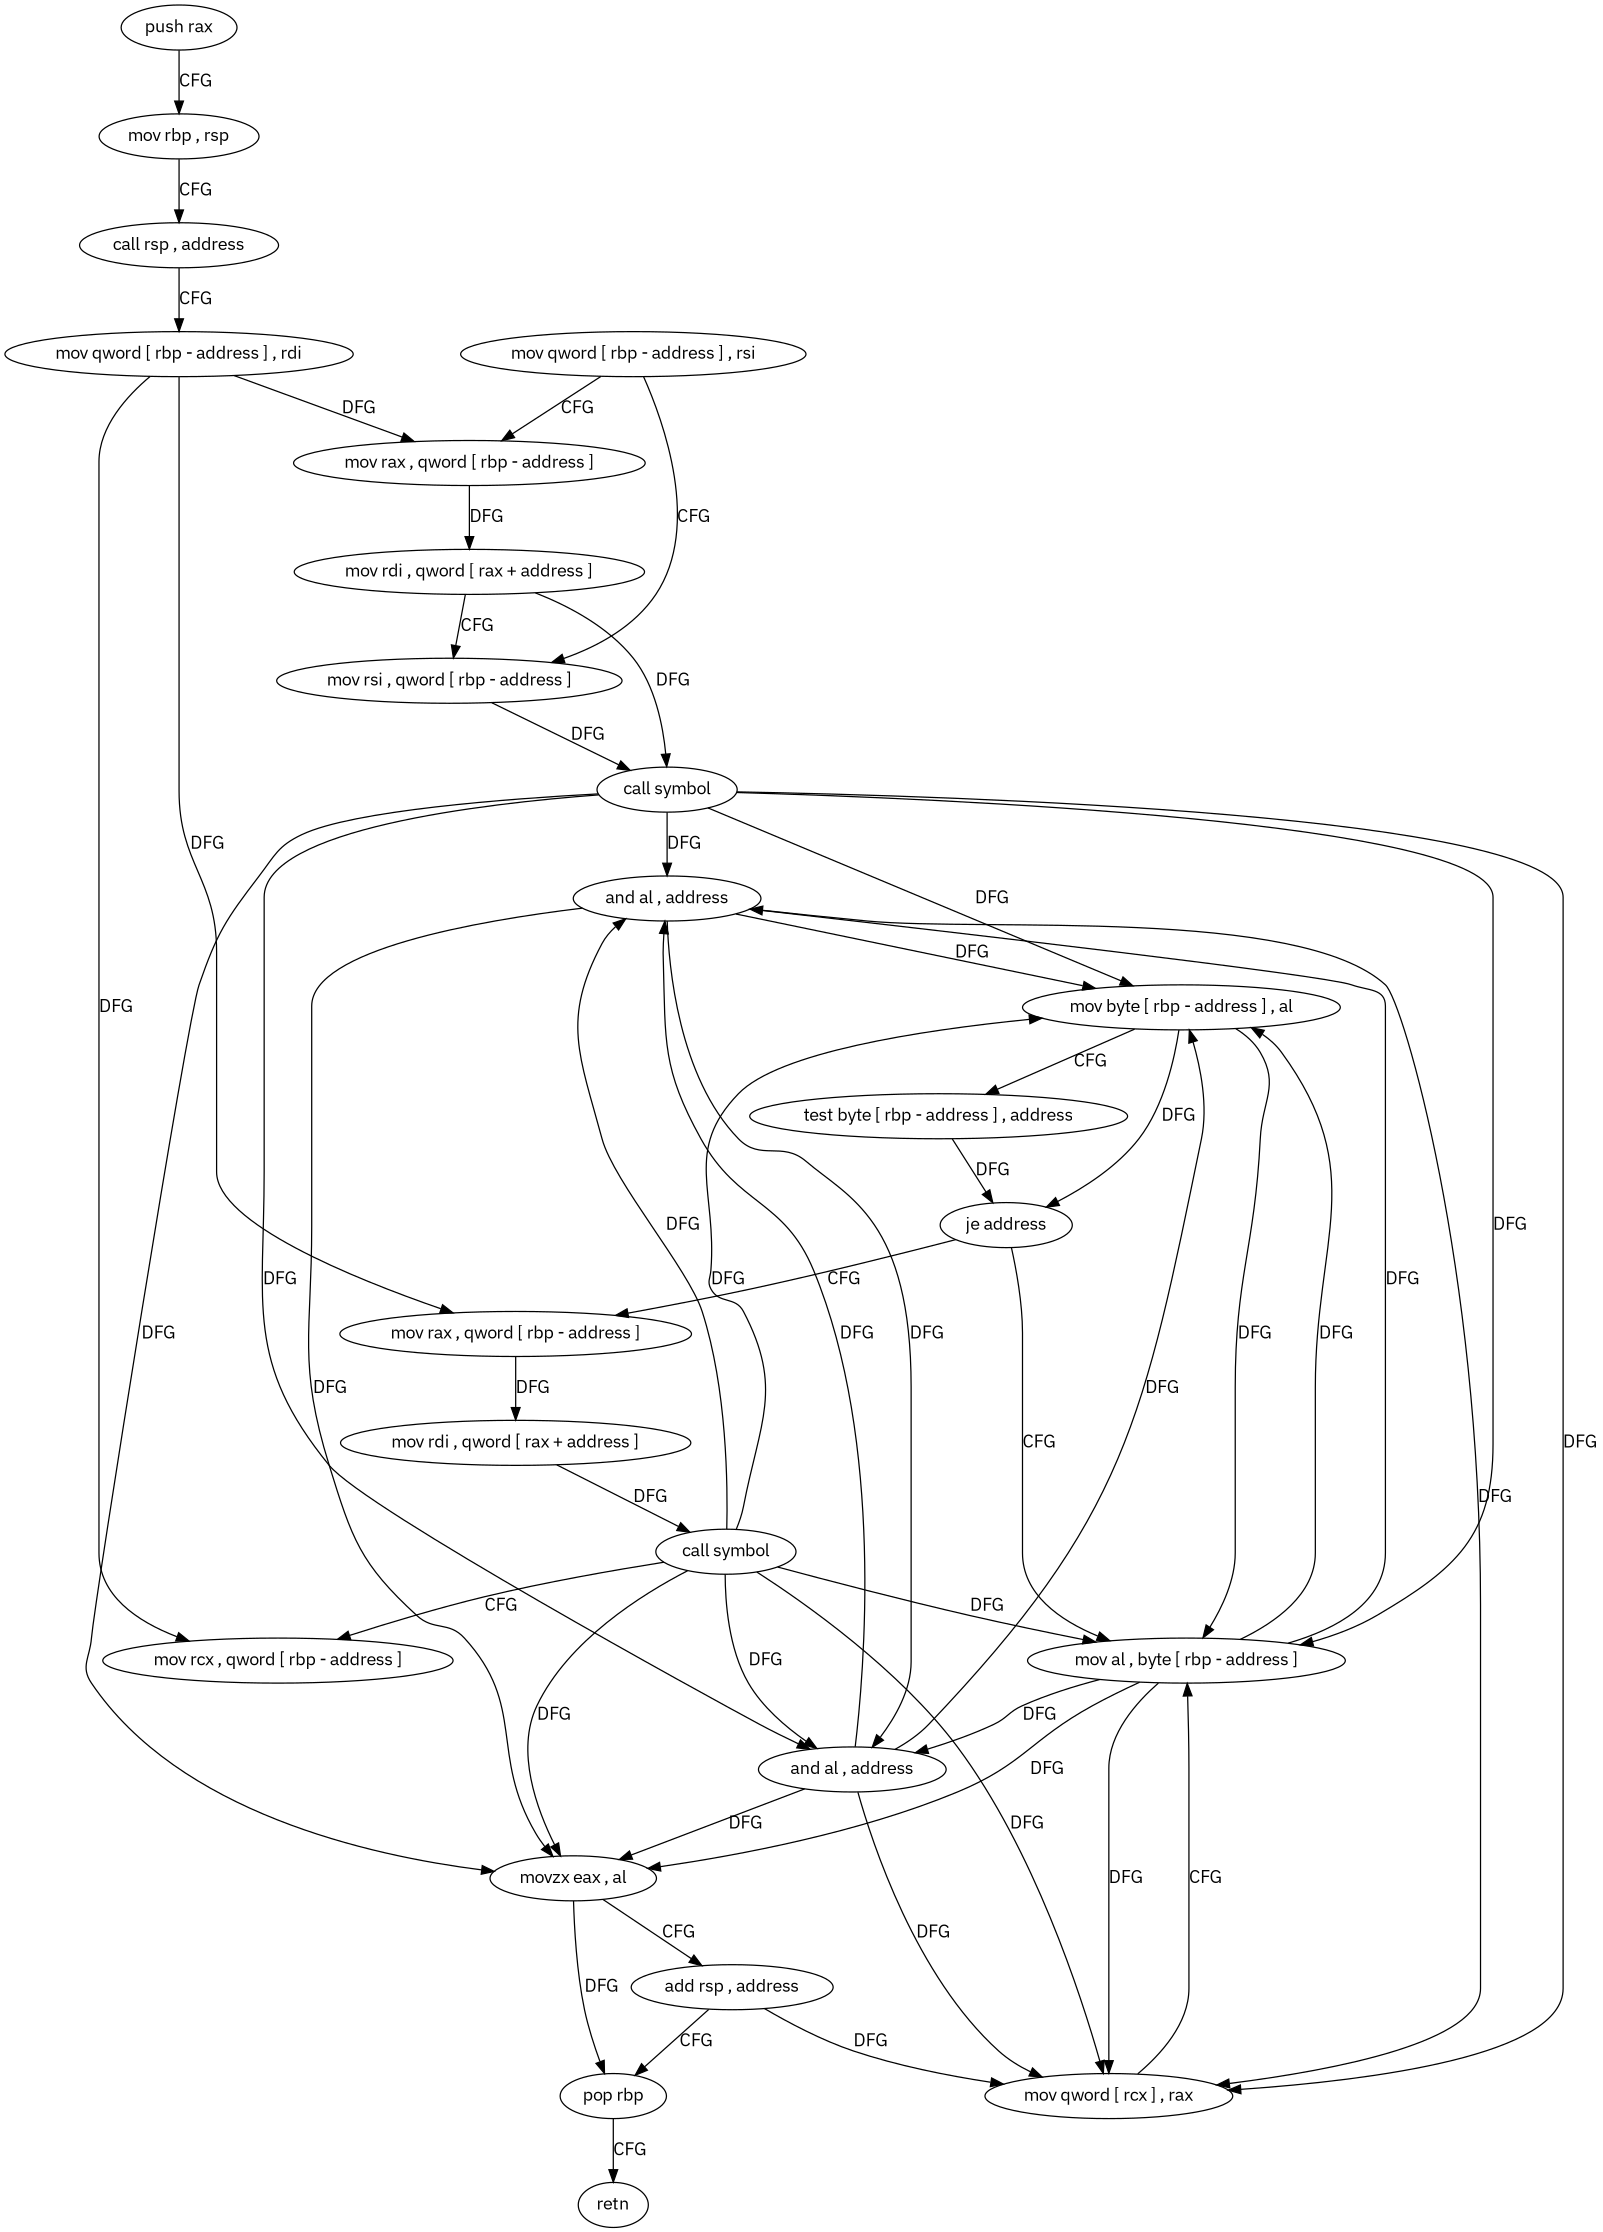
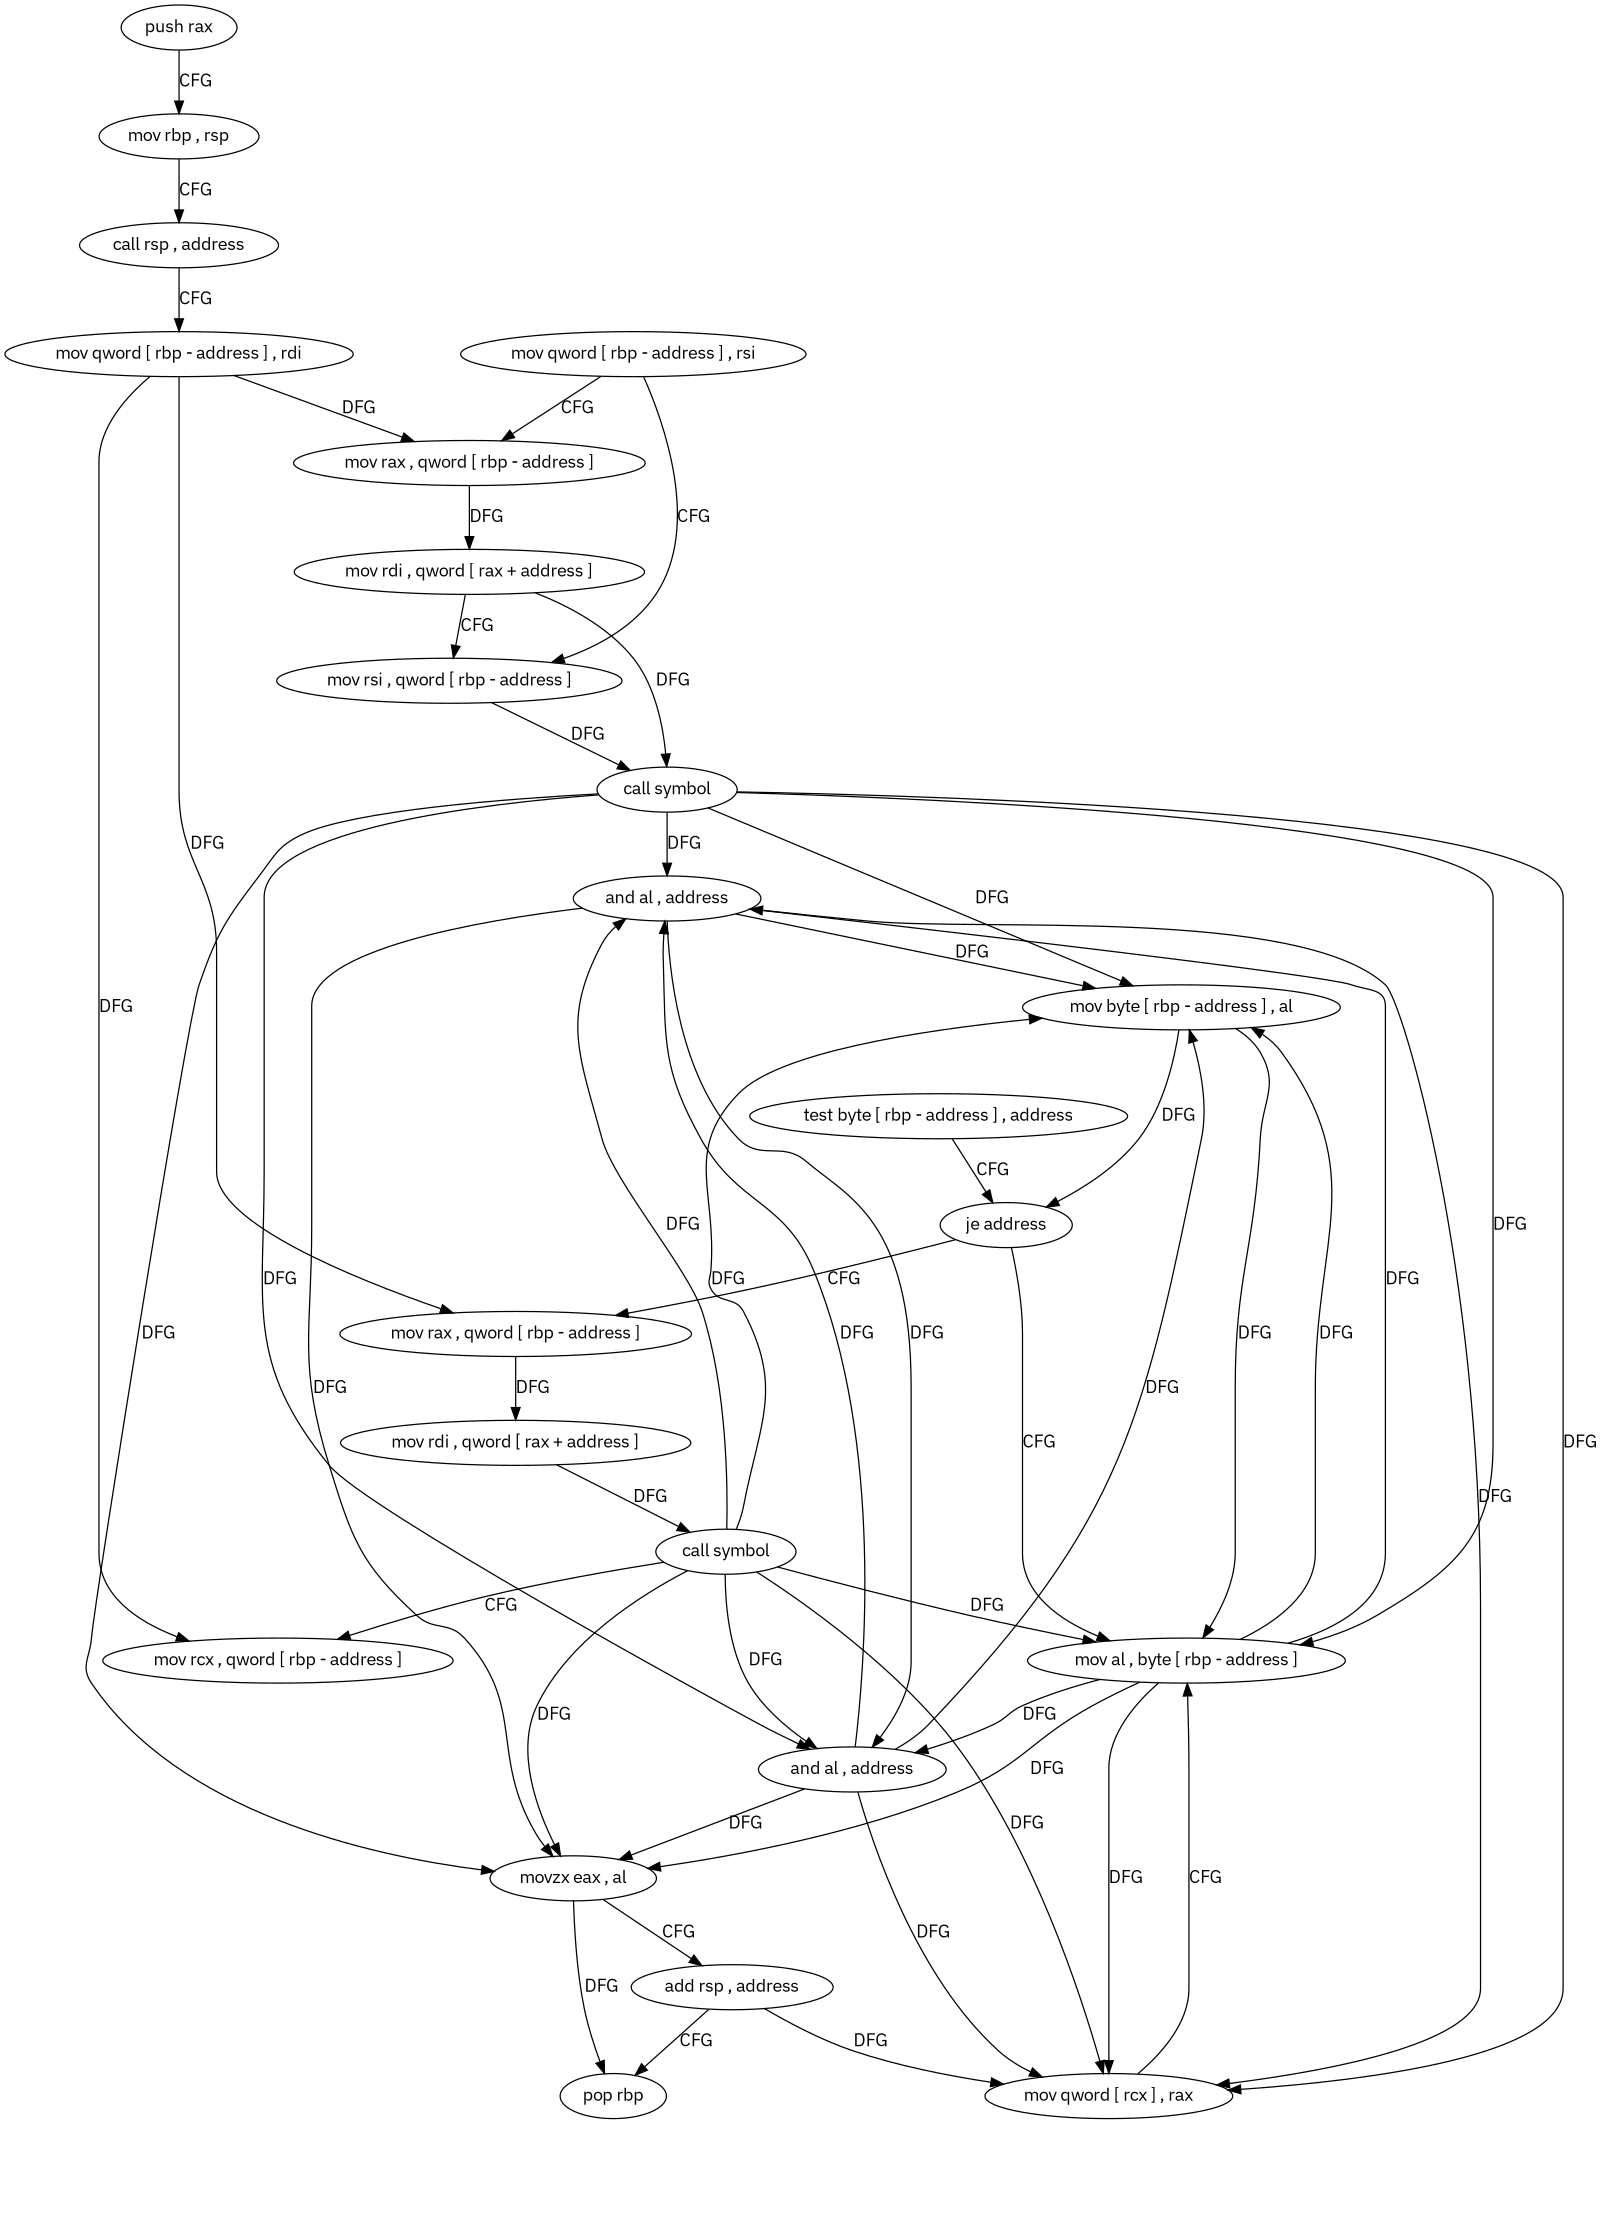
edge "mov byte [ rbp - address ] , al" -> "test byte [ rbp - address ] , address": removed, label "CFG"
edge "test byte [ rbp - address ] , address" -> "je address": label "DFG" -> "CFG"
node "retn": removed
